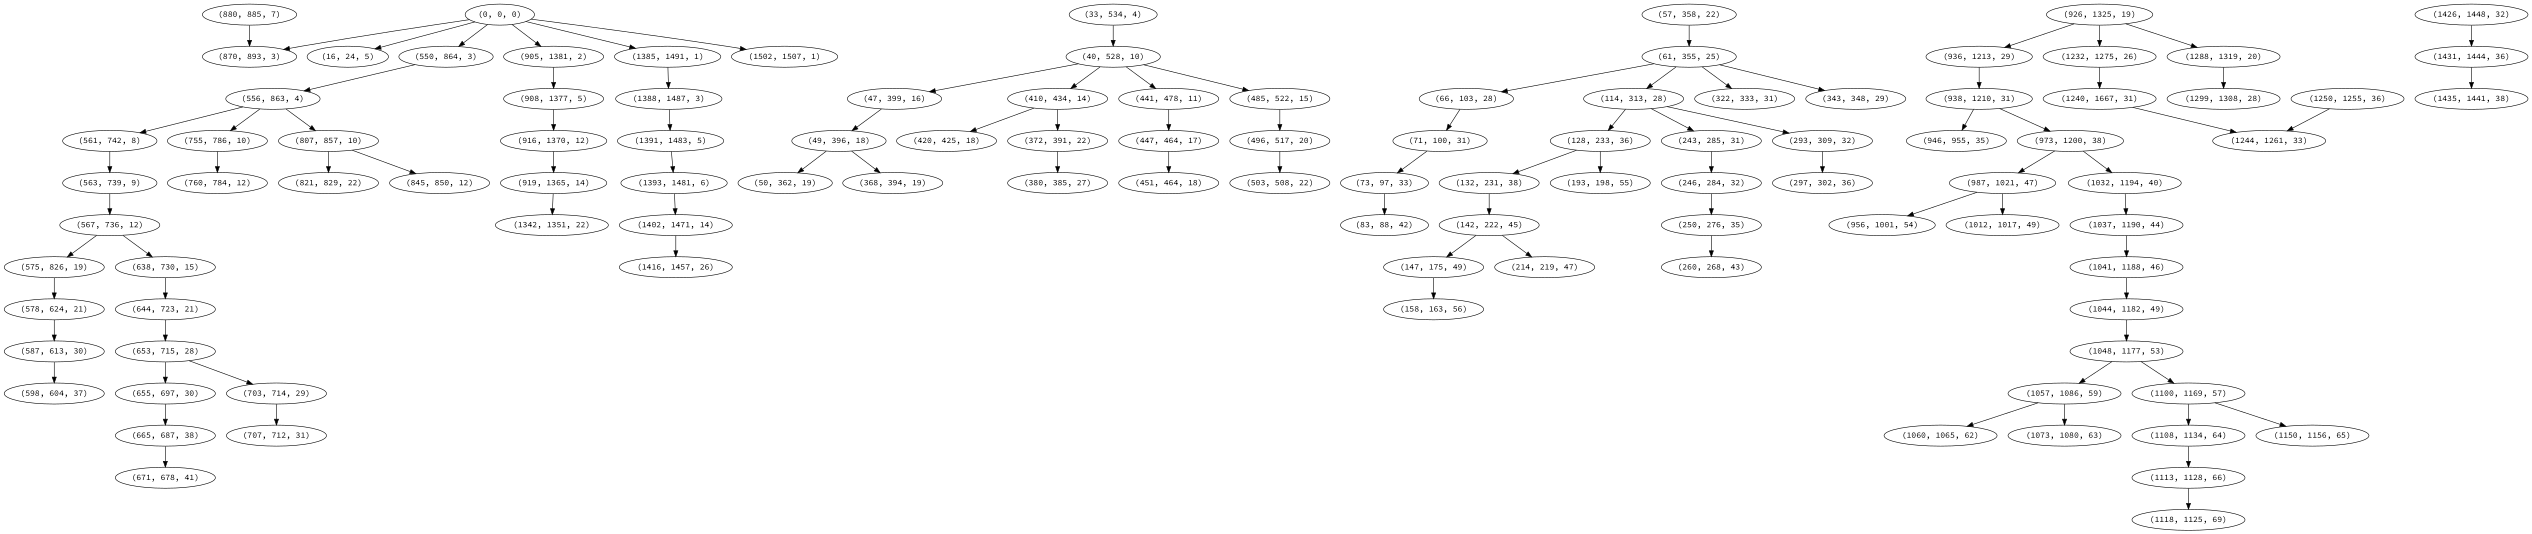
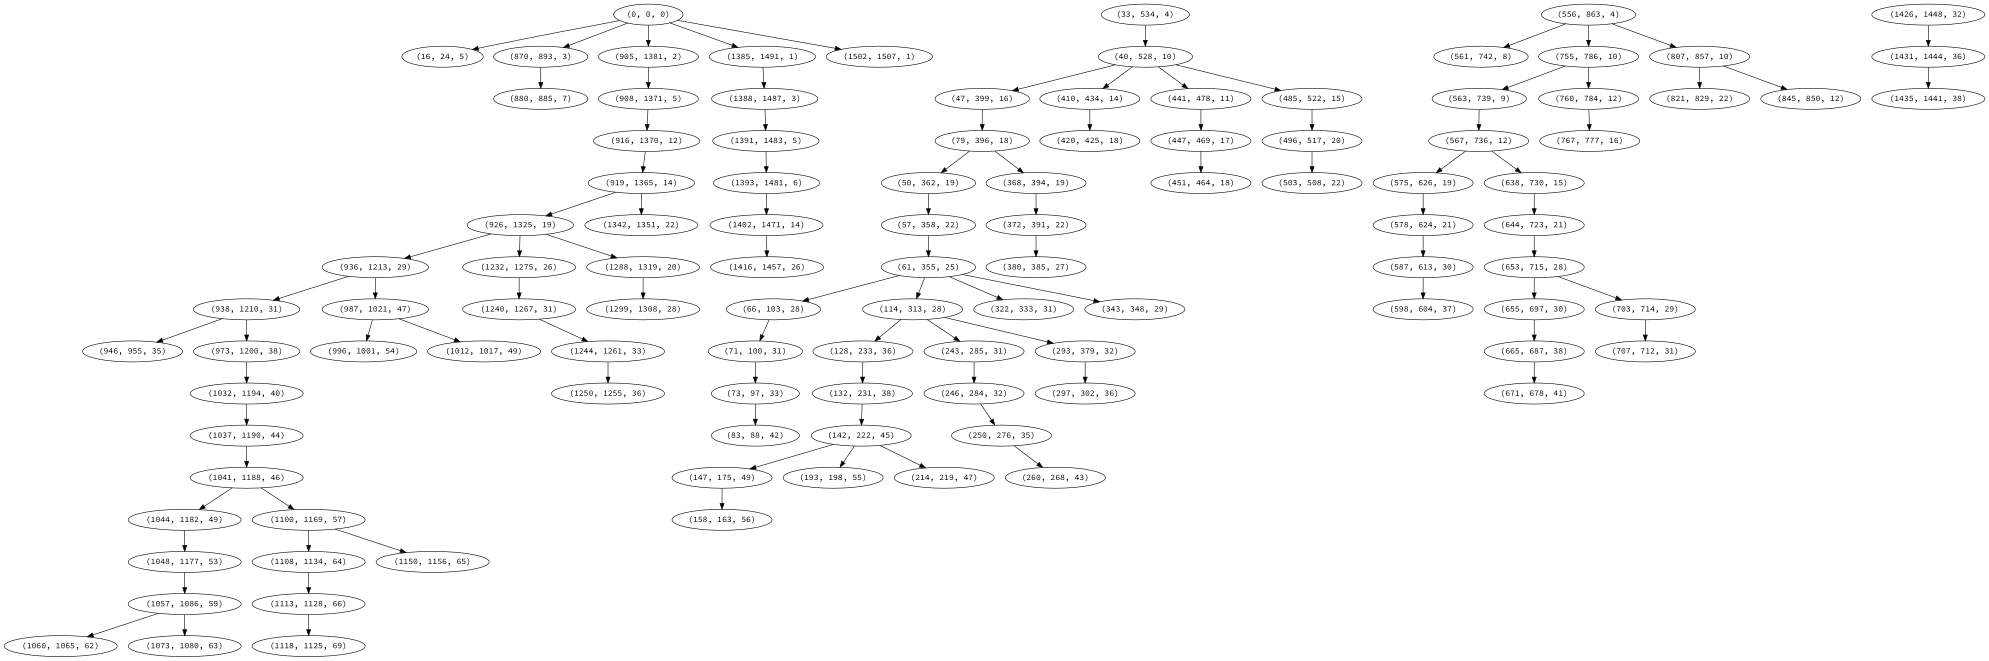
edge "(880, 885, 7)" -> "(870, 893, 3)": reversed
node "(550, 864, 3)": removed
node "(908, 1377, 5)": label "(908, 1377, 5)" -> "(908, 1371, 5)"
node "(1240, 1667, 31)": label "(1240, 1667, 31)" -> "(1240, 1267, 31)"
edge "(410, 434, 14)" -> "(372, 391, 22)": now "(368, 394, 19)" -> "(372, 391, 22)"
edge "(1250, 1255, 36)" -> "(1244, 1261, 33)": reversed
node "(49, 396, 18)": label "(49, 396, 18)" -> "(79, 396, 18)"
node "(447, 464, 17)": label "(447, 464, 17)" -> "(447, 469, 17)"
node "(767, 777, 16)": added
node "(293, 309, 32)": label "(293, 309, 32)" -> "(293, 379, 32)"
edge "(561, 742, 8)" -> "(563, 739, 9)": now "(755, 786, 10)" -> "(563, 739, 9)"
edge "(128, 233, 36)" -> "(193, 198, 55)": now "(142, 222, 45)" -> "(193, 198, 55)"
edge "(973, 1200, 38)" -> "(987, 1021, 47)": now "(936, 1213, 29)" -> "(987, 1021, 47)"
edge "(50, 362, 19)" -> "(57, 358, 22)": added
edge "(919, 1365, 14)" -> "(926, 1325, 19)": added
node "(956, 1001, 54)": label "(956, 1001, 54)" -> "(996, 1001, 54)"
node "(575, 826, 19)": label "(575, 826, 19)" -> "(575, 626, 19)"
edge "(1048, 1177, 53)" -> "(1100, 1169, 57)": now "(1041, 1188, 46)" -> "(1100, 1169, 57)"
